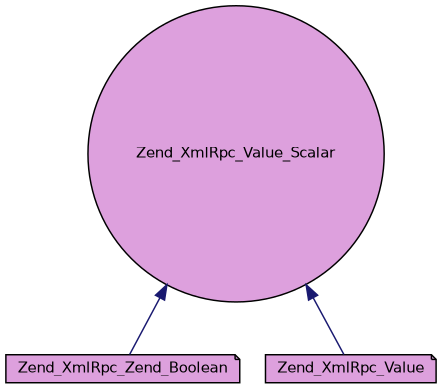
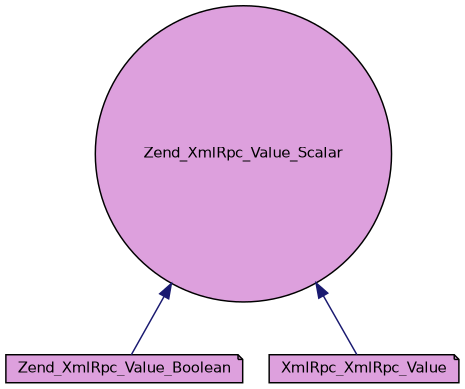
node "Zend_XmlRpc_Zend_Boolean": label "Zend_XmlRpc_Zend_Boolean" -> "Zend_XmlRpc_Value_Boolean"
node "Zend_XmlRpc_Value": label "Zend_XmlRpc_Value" -> "XmlRpc_XmlRpc_Value"
